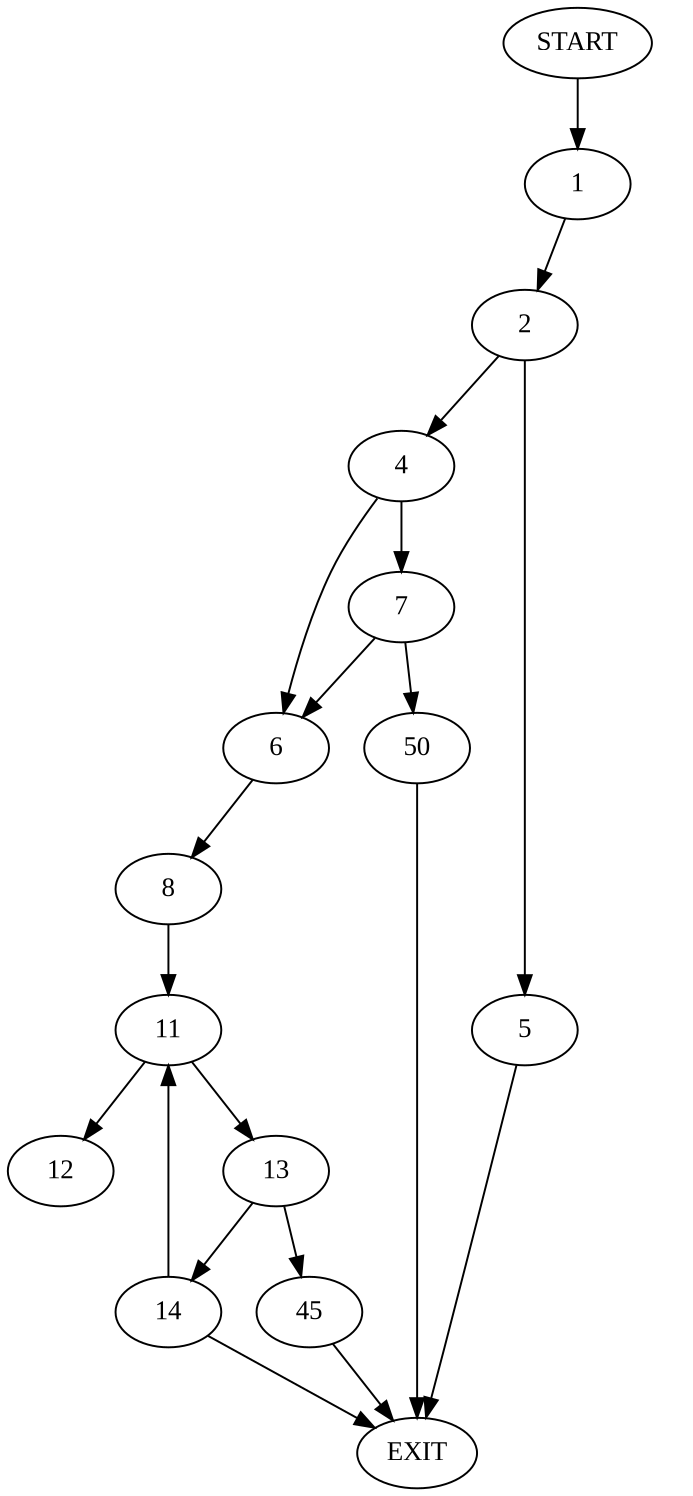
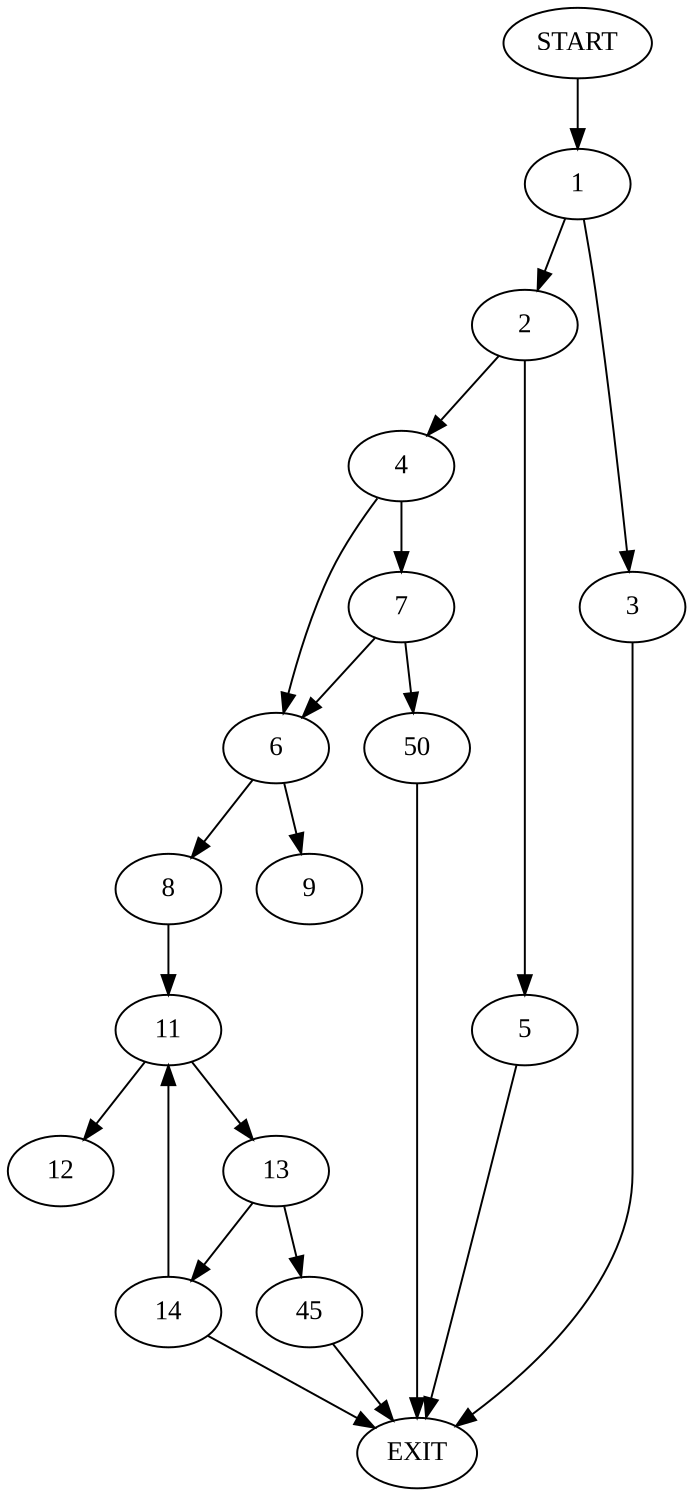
node "3": added
node "9": added
